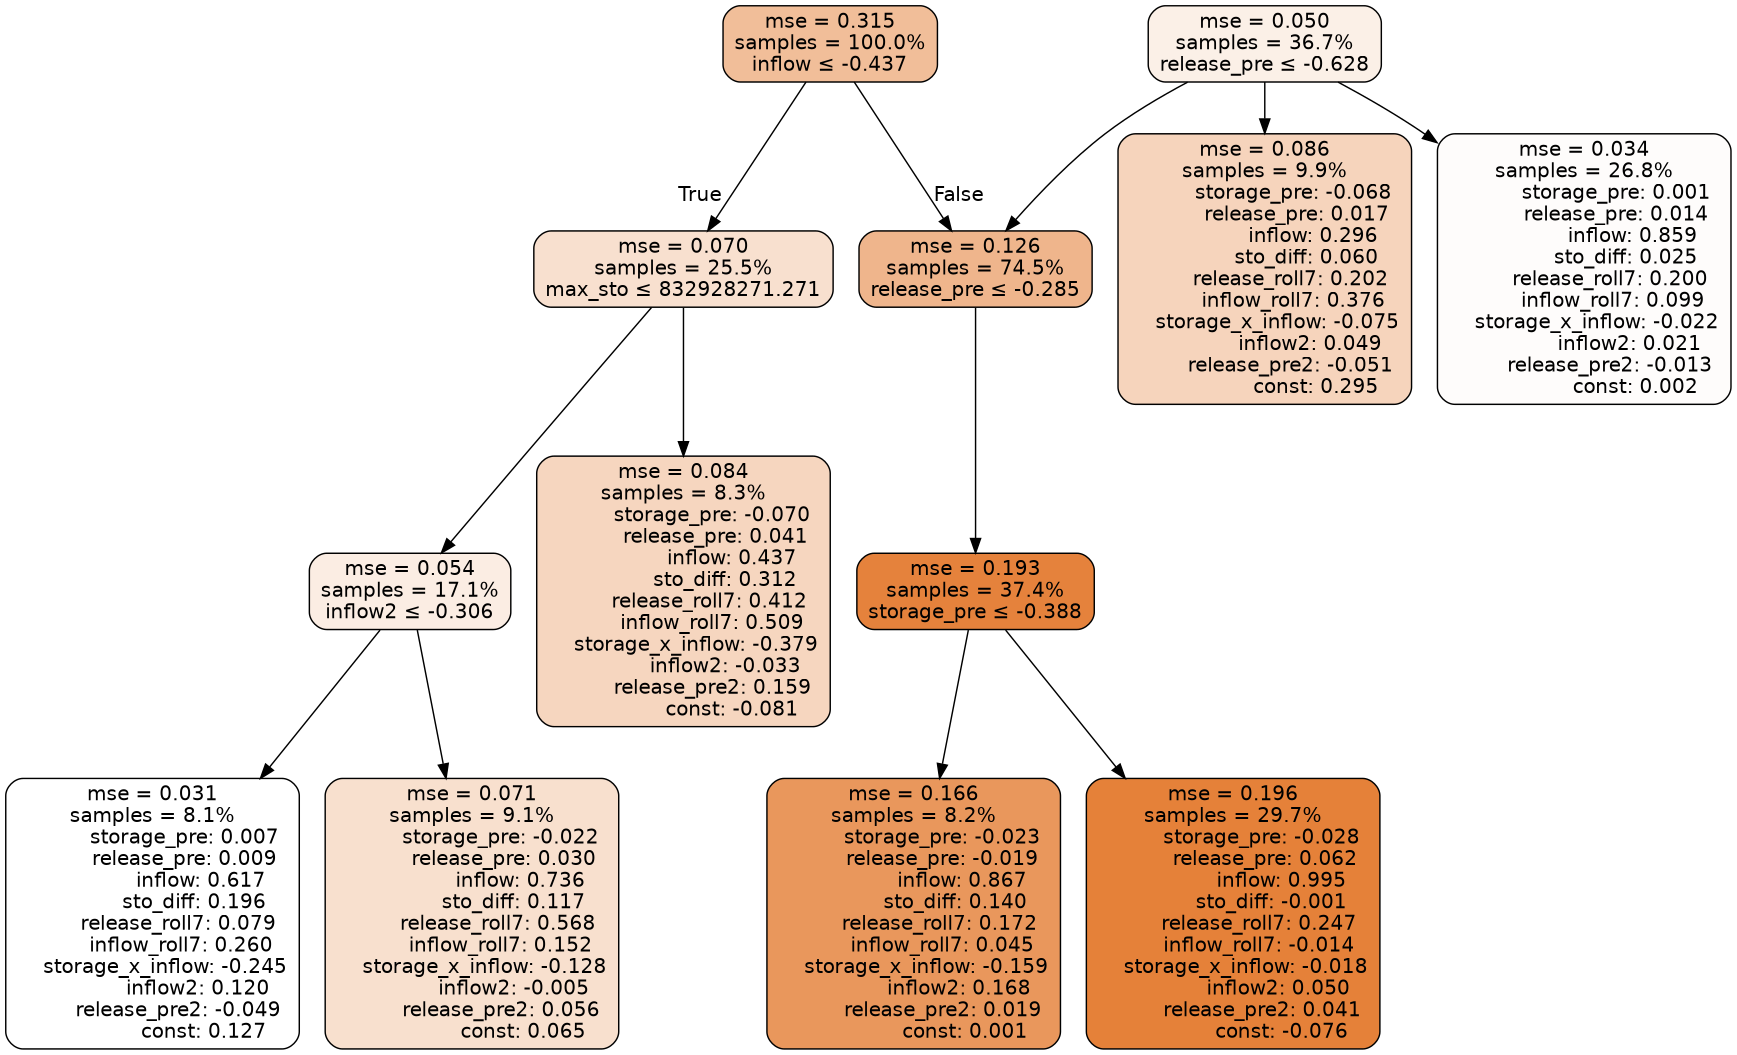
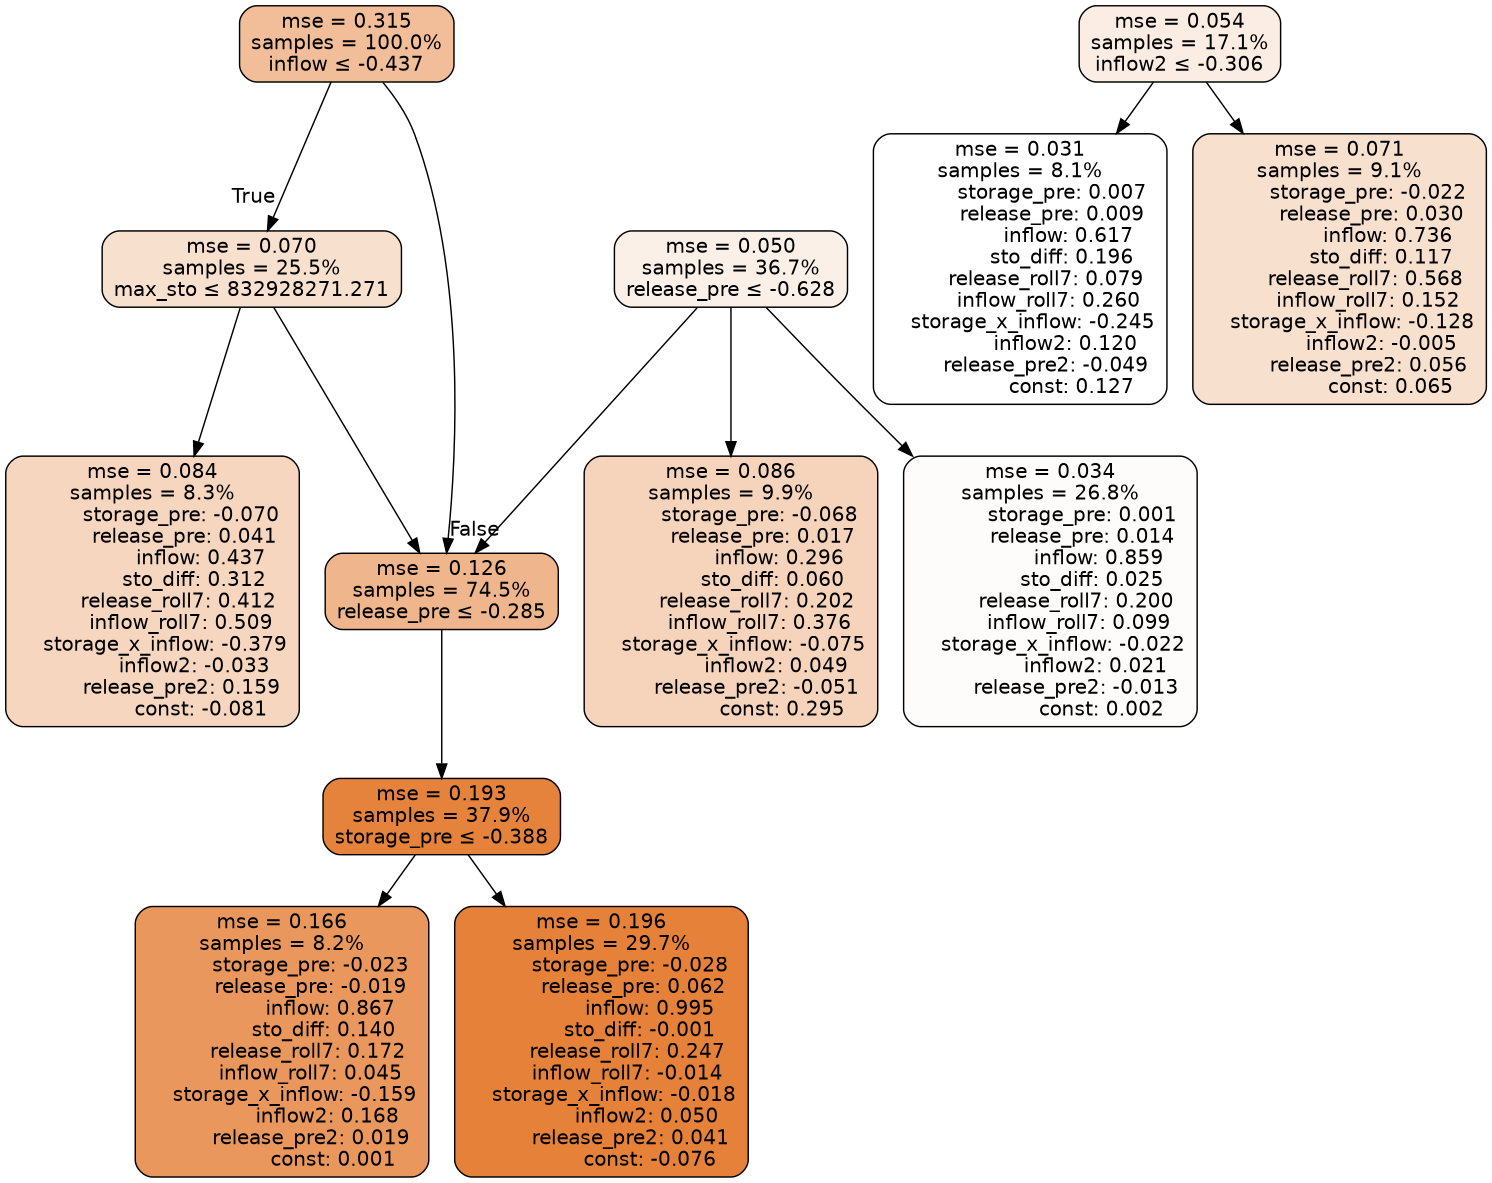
edge "mse = 0.070 samples = 25.5% max_sto ≤ 832928271.271" -> "mse = 0.054 samples = 17.1% inflow2 ≤ -0.306": now "mse = 0.070 samples = 25.5% max_sto ≤ 832928271.271" -> "mse = 0.126 samples = 74.5% release_pre ≤ -0.285"
node "mse = 0.193 samples = 37.4% storage_pre ≤ -0.388": label "mse = 0.193 samples = 37.4% storage_pre ≤ -0.388" -> "mse = 0.193 samples = 37.9% storage_pre ≤ -0.388"
